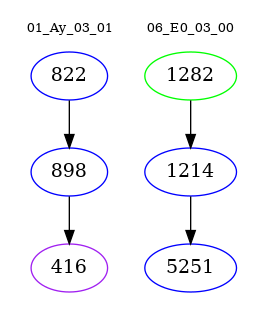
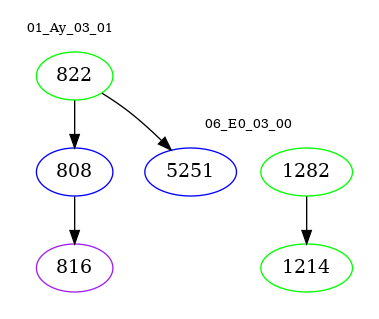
node "822": color blue -> green
node "898": label "898" -> "808"
node "1214": color blue -> green
edge "1214" -> "5251": now "822" -> "5251"
node "416": label "416" -> "816"
